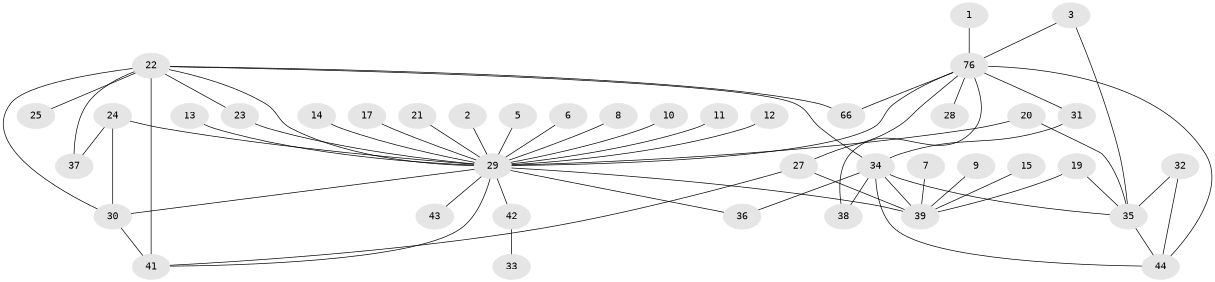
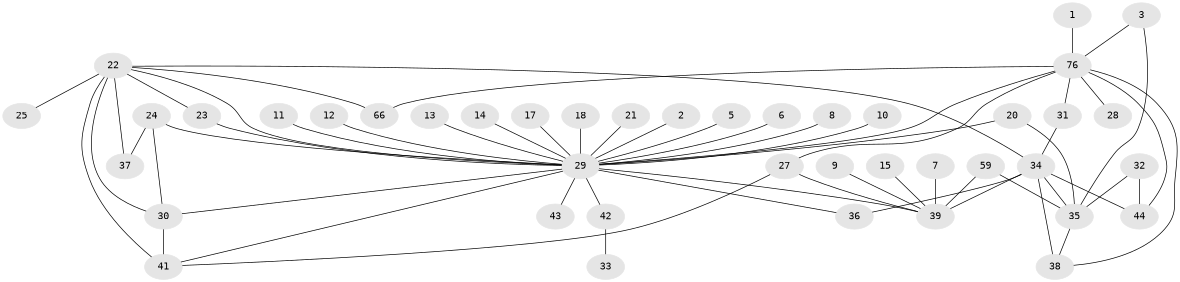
node "18": added
node "19": label "19" -> "59"
edge "35" -- "44": now "35" -- "38"
